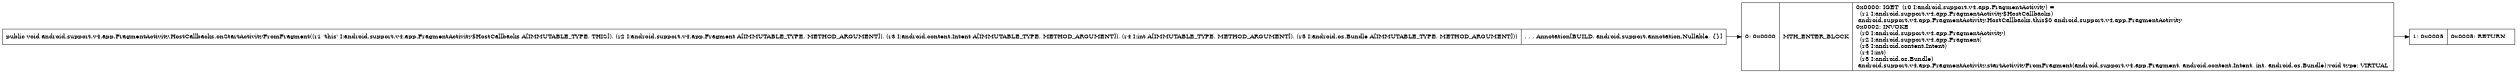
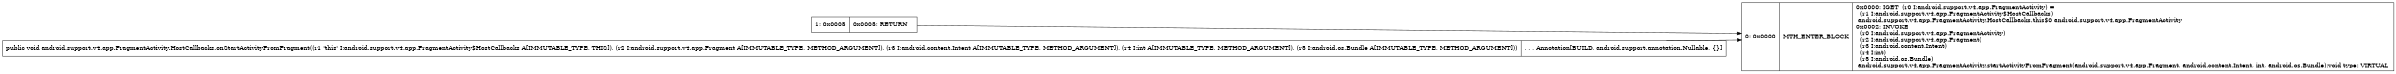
edge "0: 0x0000" -> "1: 0x0005": reversed
